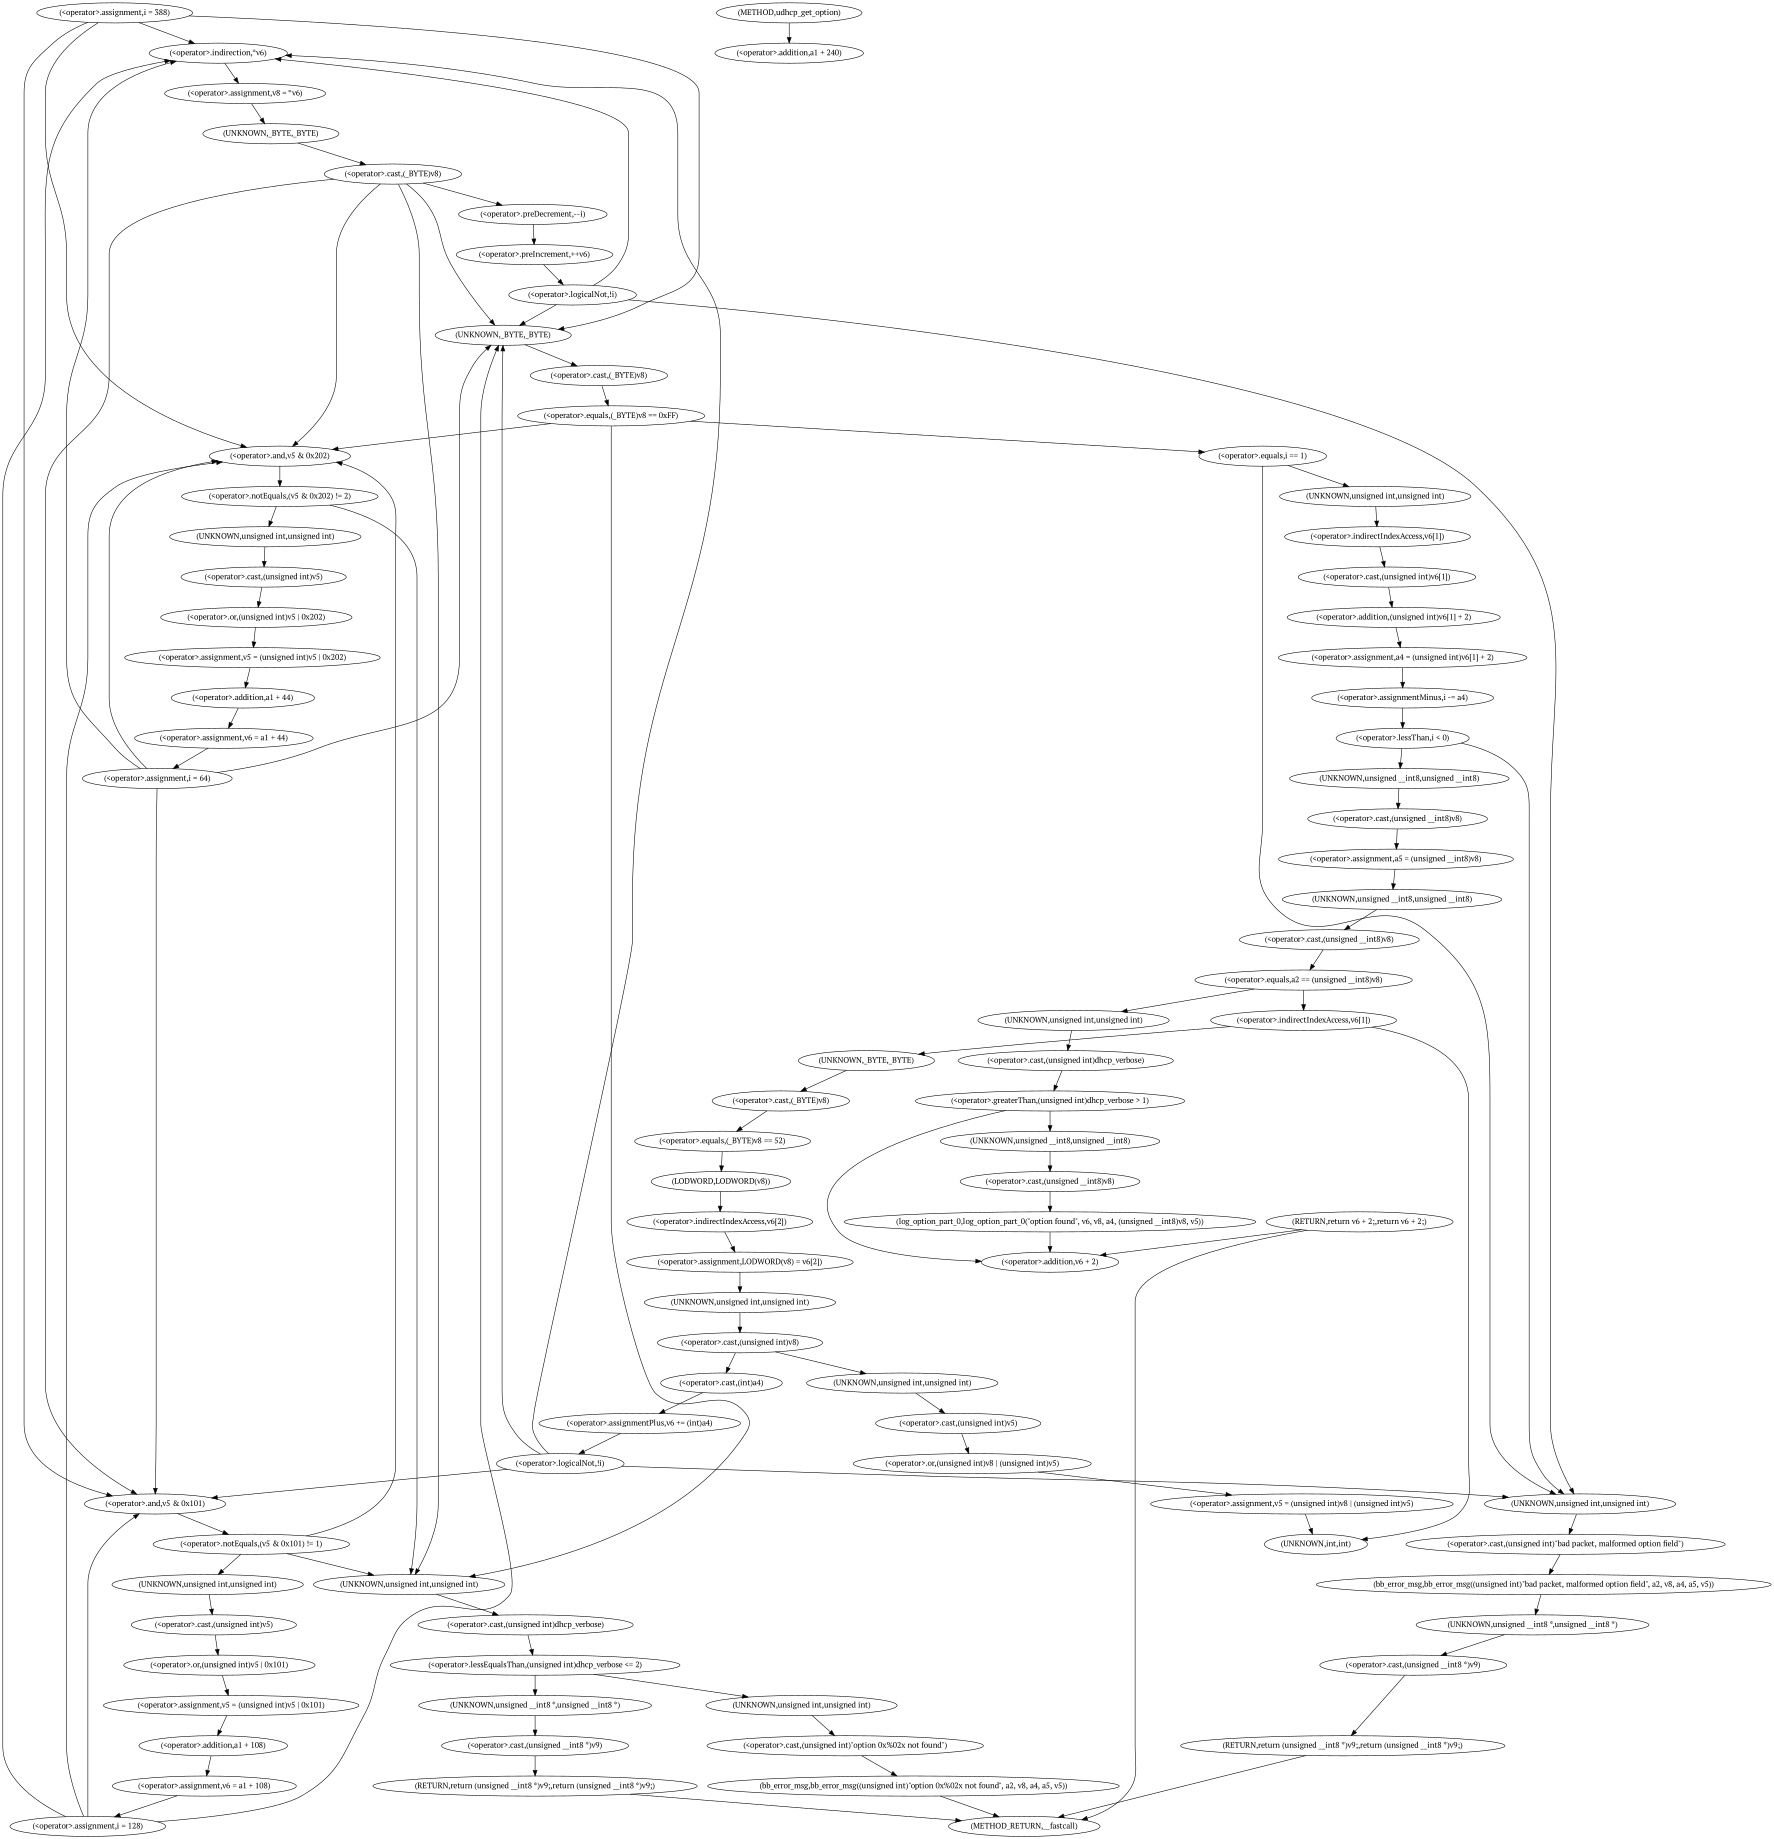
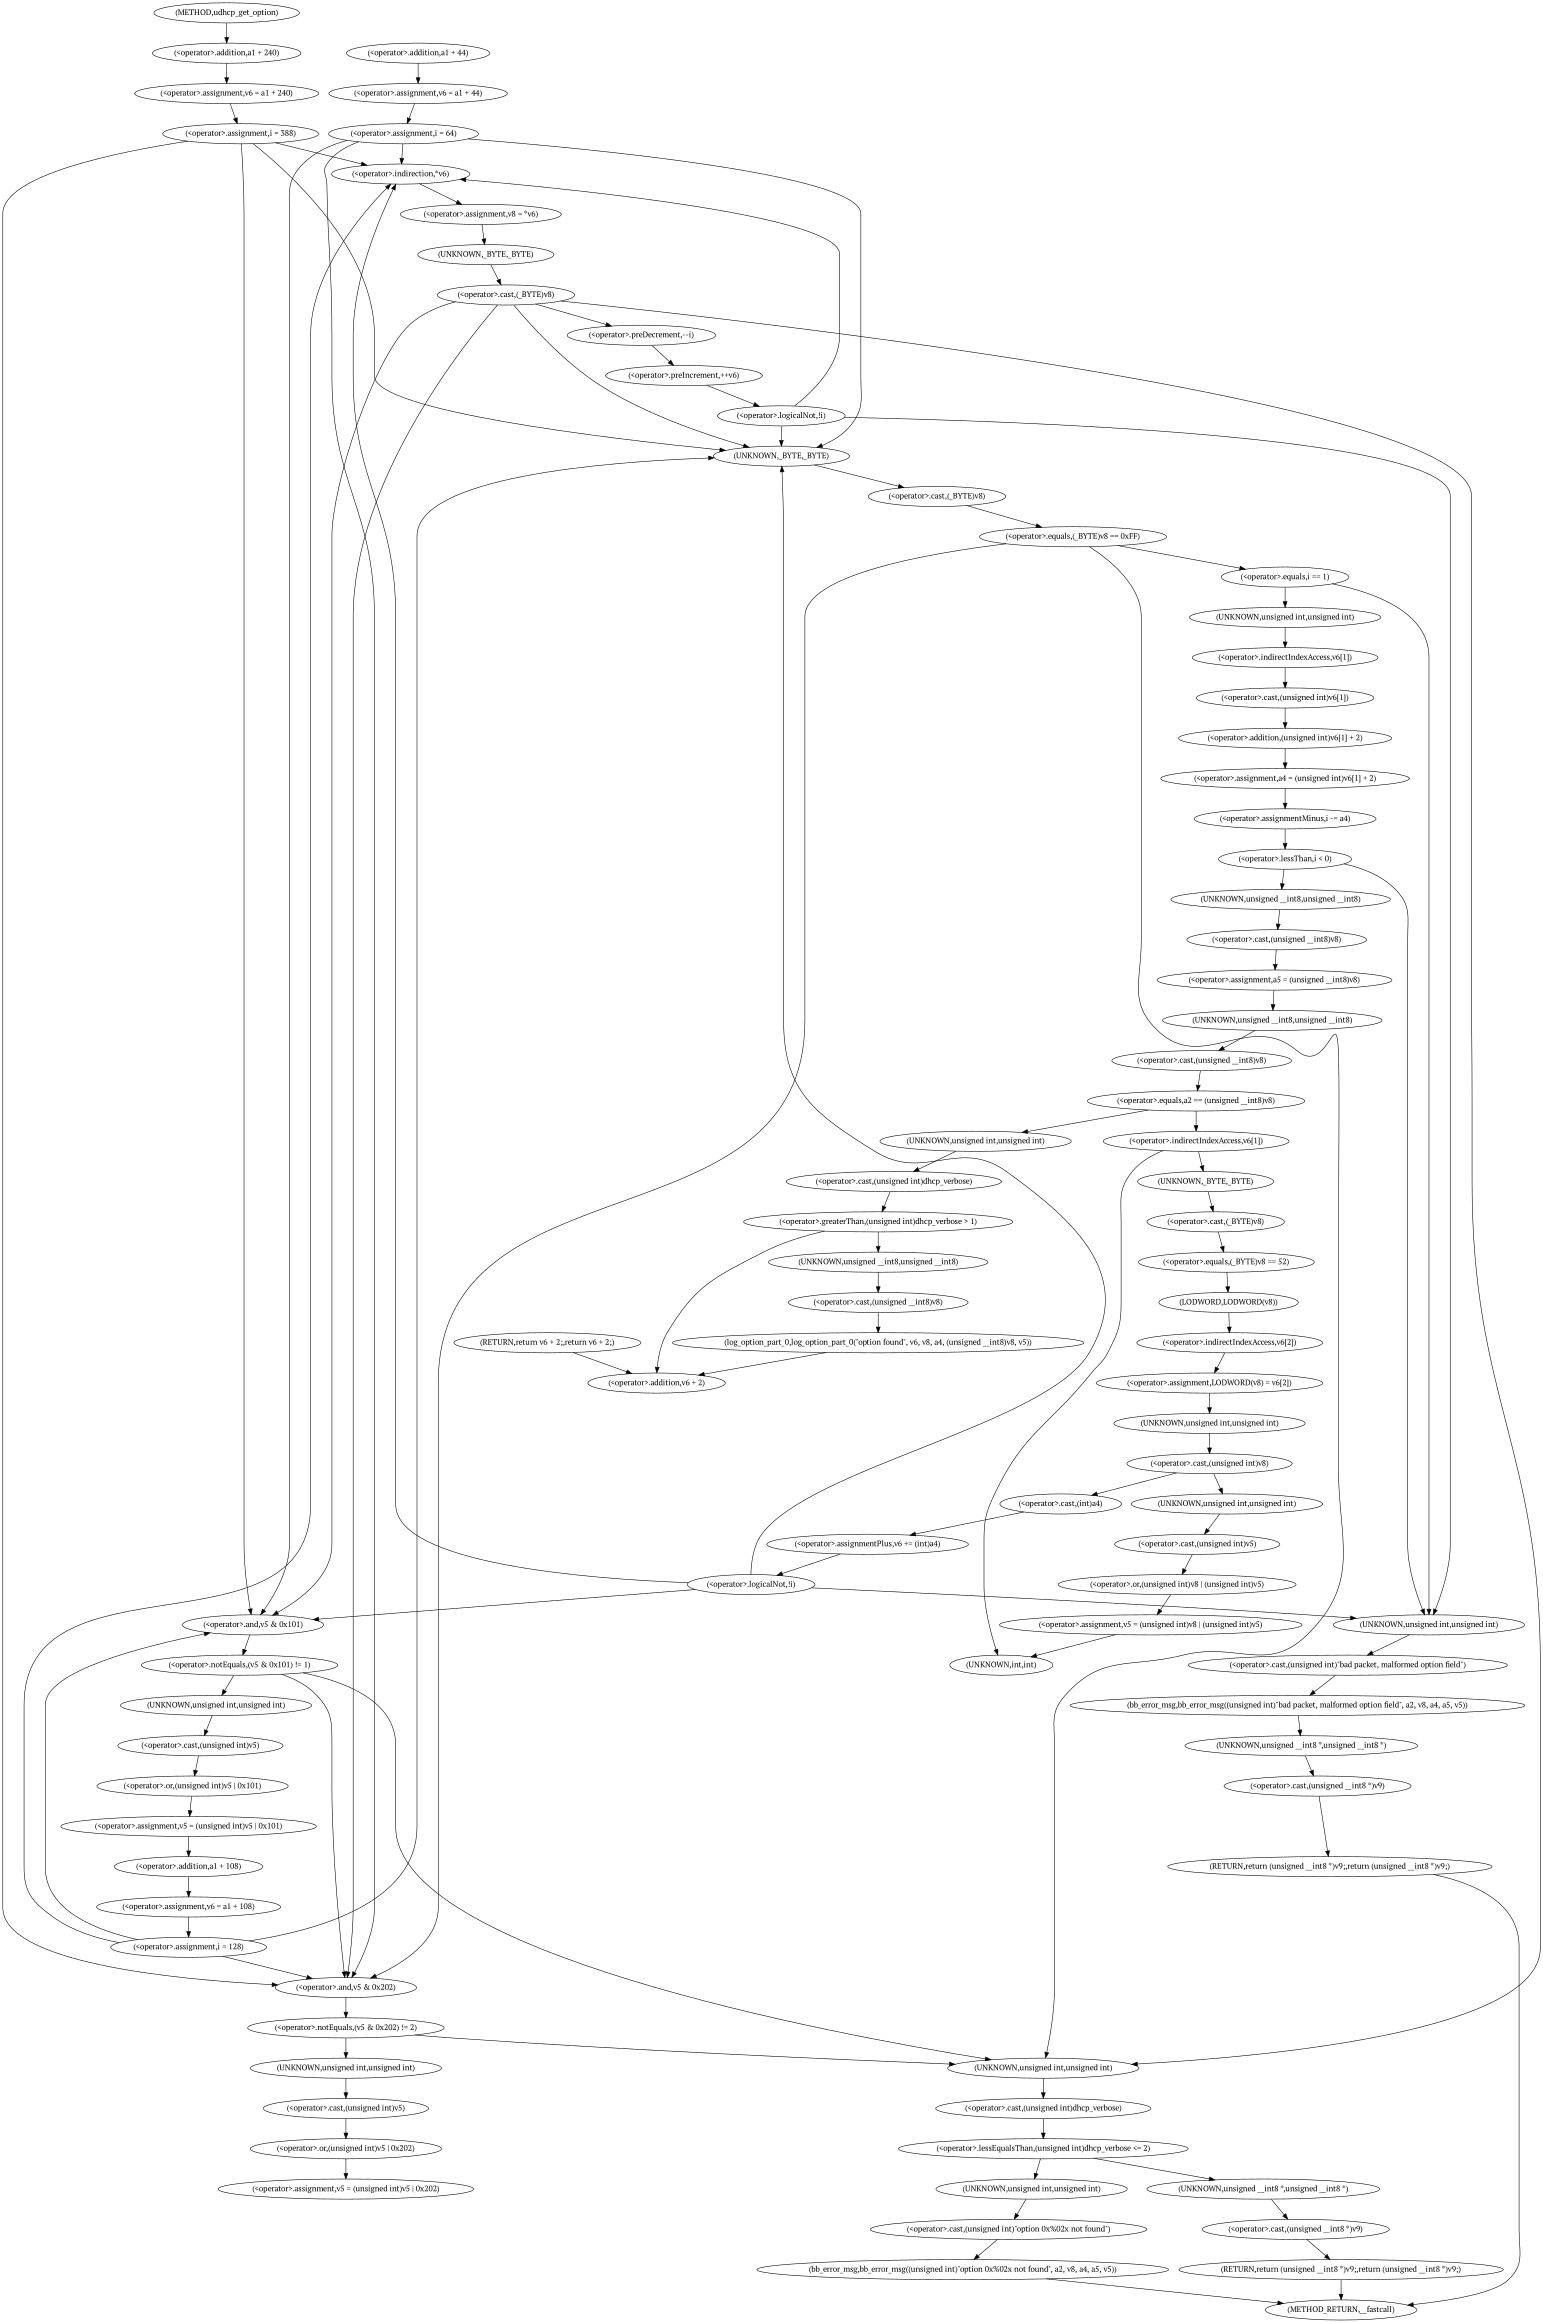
node "(<operator>.assignment,v6 = a1 + 240)": added
edge "(<operator>.assignment,v5 = (unsigned int)v5 | 0x202)" -> "(<operator>.addition,a1 + 44)": removed
edge "(RETURN,return v6 + 2;,return v6 + 2;)" -> "(METHOD_RETURN,__fastcall)": removed
